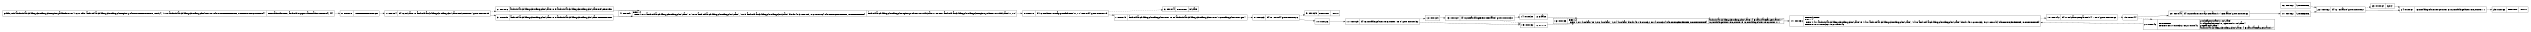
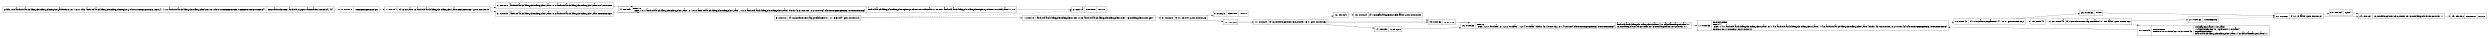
node "26: 0x0062": text "SYNTHETIC" -> "TYPE"
node "6: 0x001a": text "mState" -> "return"
node "4: 0x000b": text "PHI: r4" -> "PHI: r0"
edge "4: 0x000b" -> "5: 0x0018": now "4: 0x000b" -> "6: 0x001a"
edge "18: 0x0042" -> "26: 0x0062": added
edge "13: 0x002d" -> "14: 0x0030": now "11: 0x0029" -> "14: 0x0030"
node "14: 0x0030": text "r2 = false" -> "r2 = sync"
edge "19: 0x0044" -> "21: 0x004c": now "20: 0x004a" -> "21: 0x004c"
